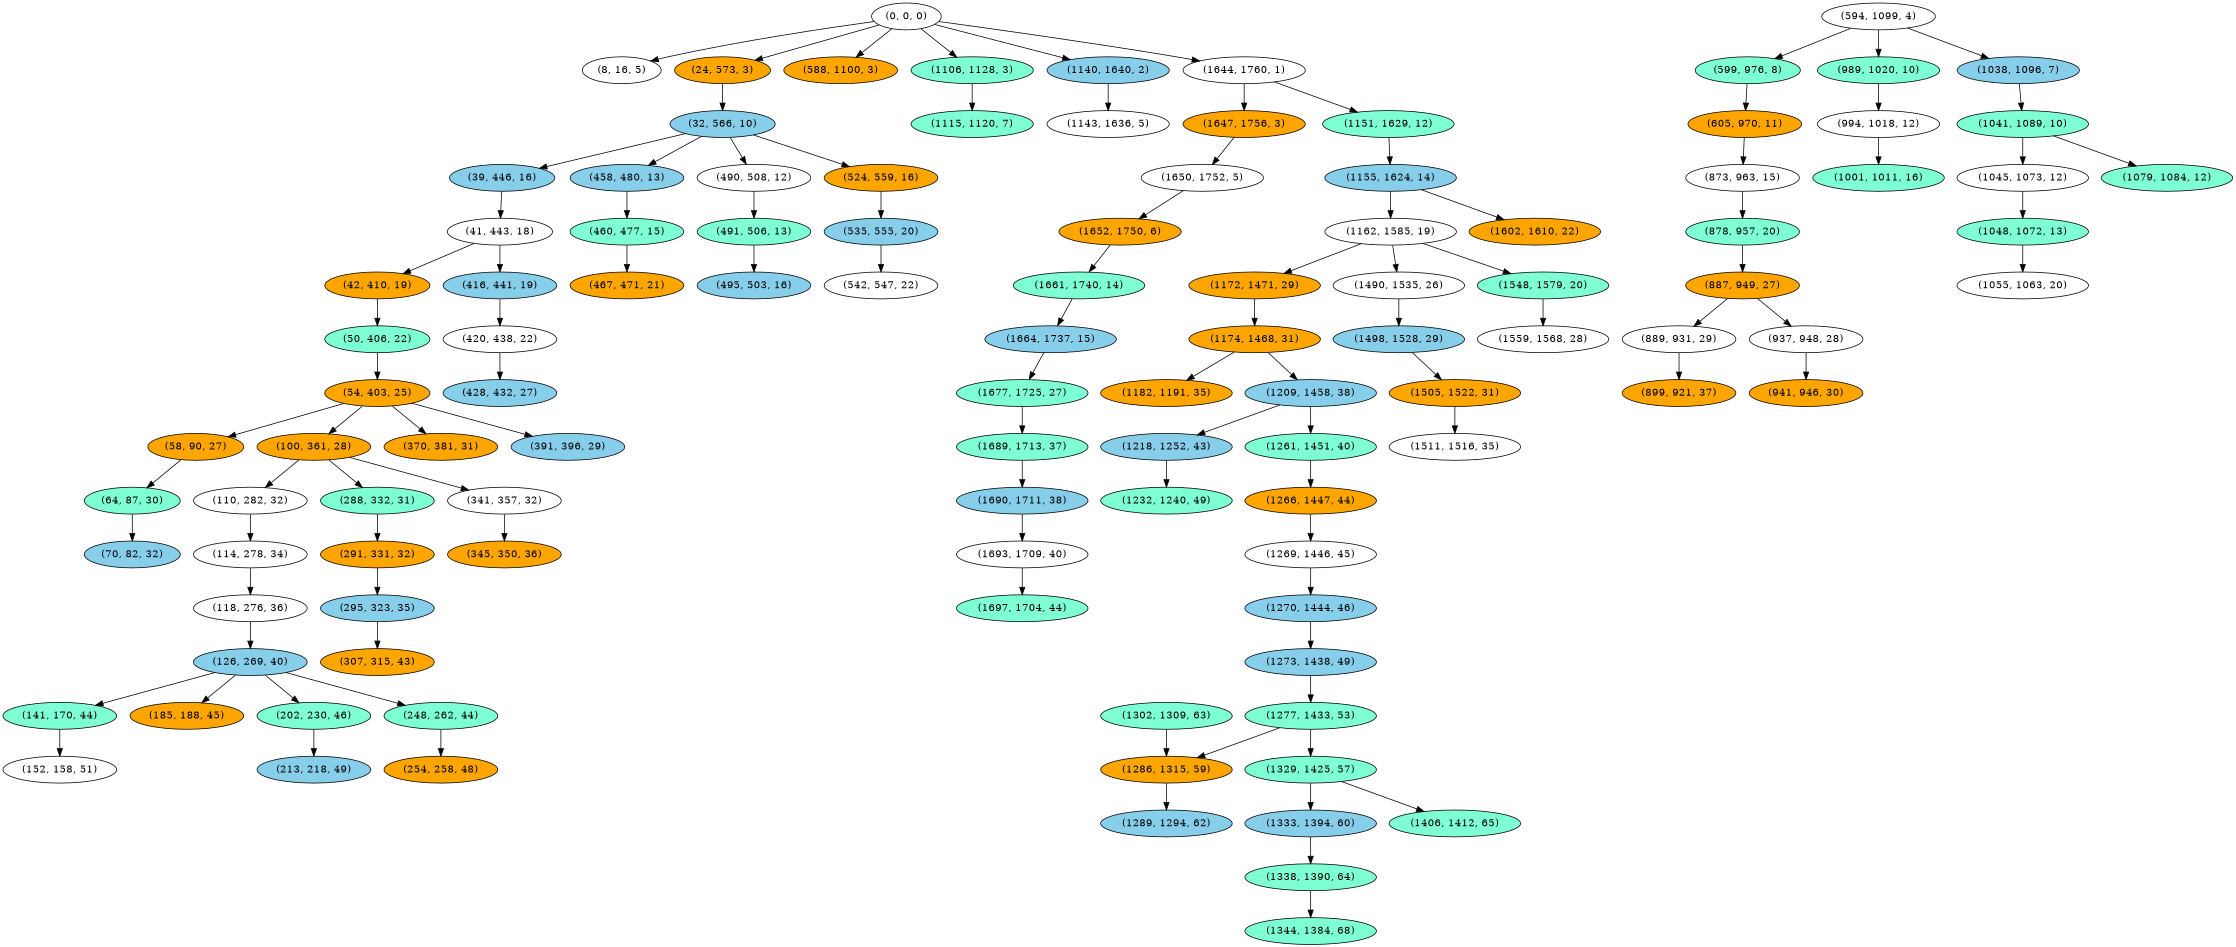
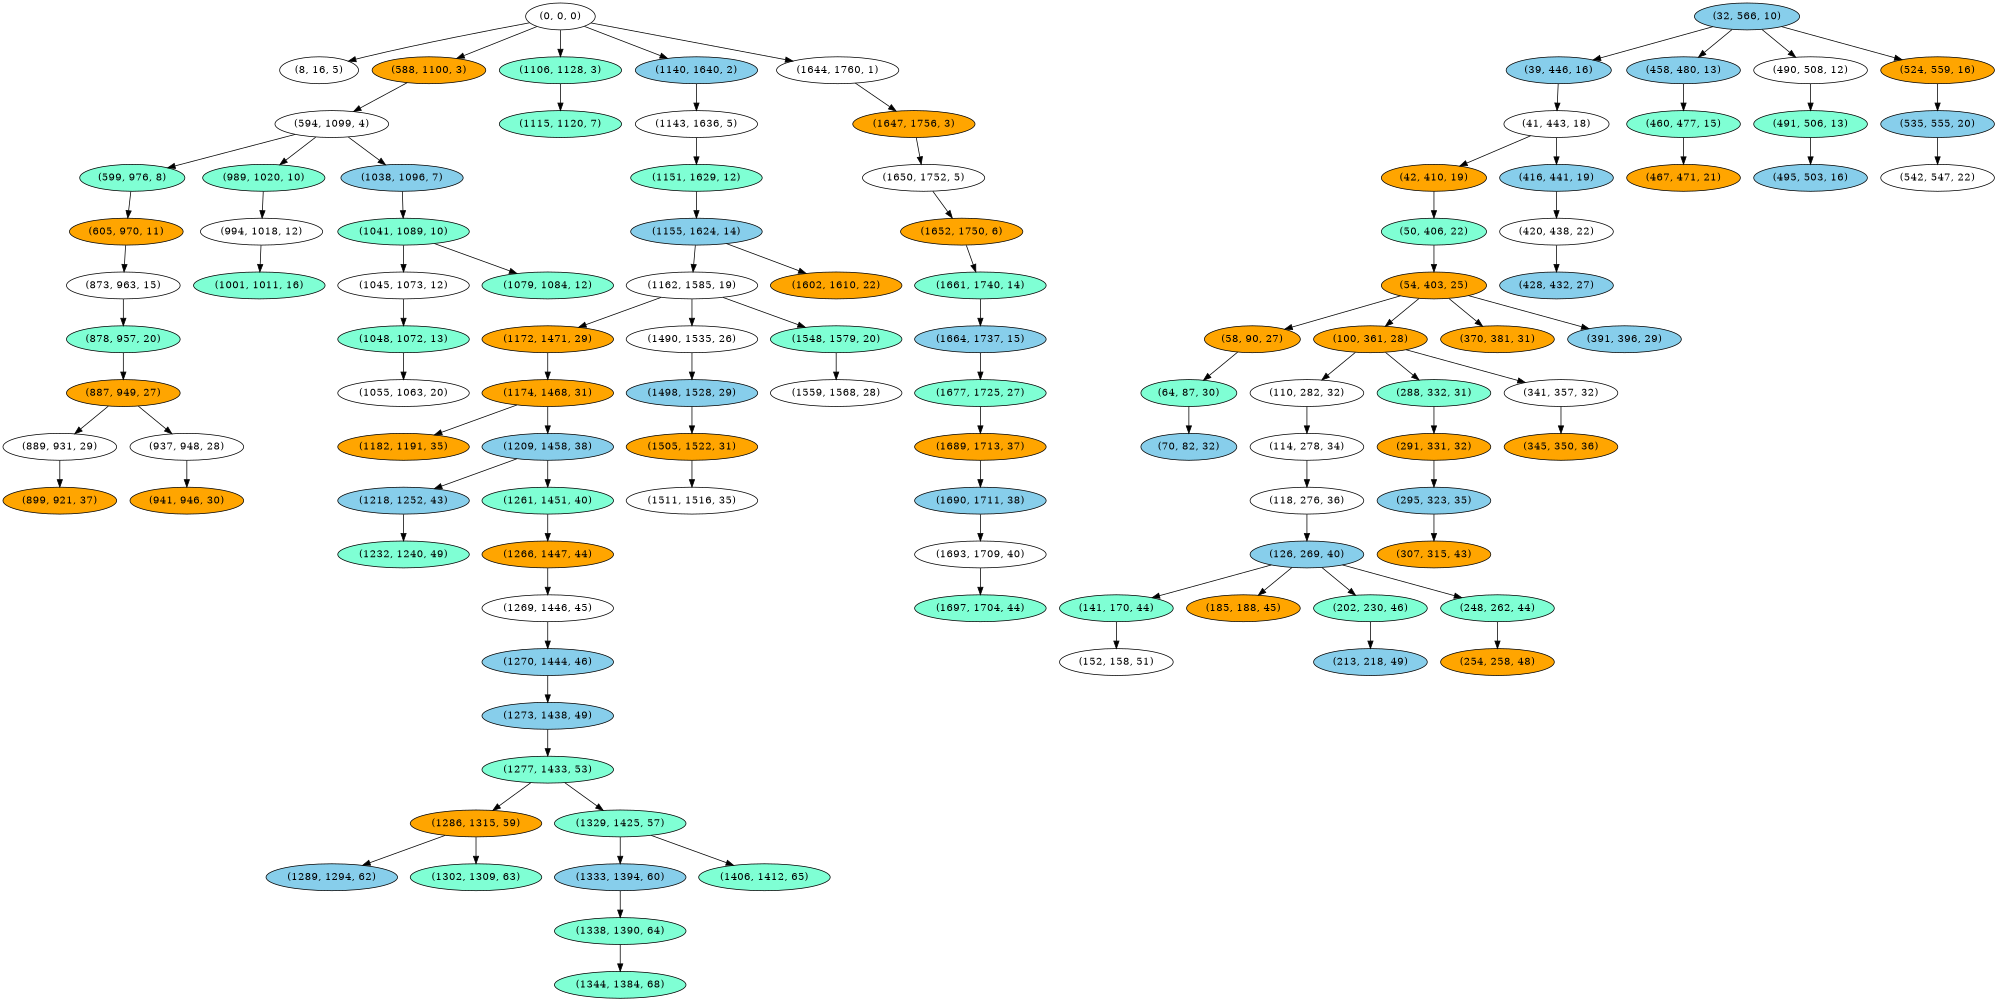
node "(24, 573, 3)": removed
edge "(588, 1100, 3)" -> "(594, 1099, 4)": added
edge "(1644, 1760, 1)" -> "(1151, 1629, 12)": now "(1143, 1636, 5)" -> "(1151, 1629, 12)"
node "(1689, 1713, 37)": fillcolor aquamarine -> orange
edge "(1302, 1309, 63)" -> "(1286, 1315, 59)": reversed
